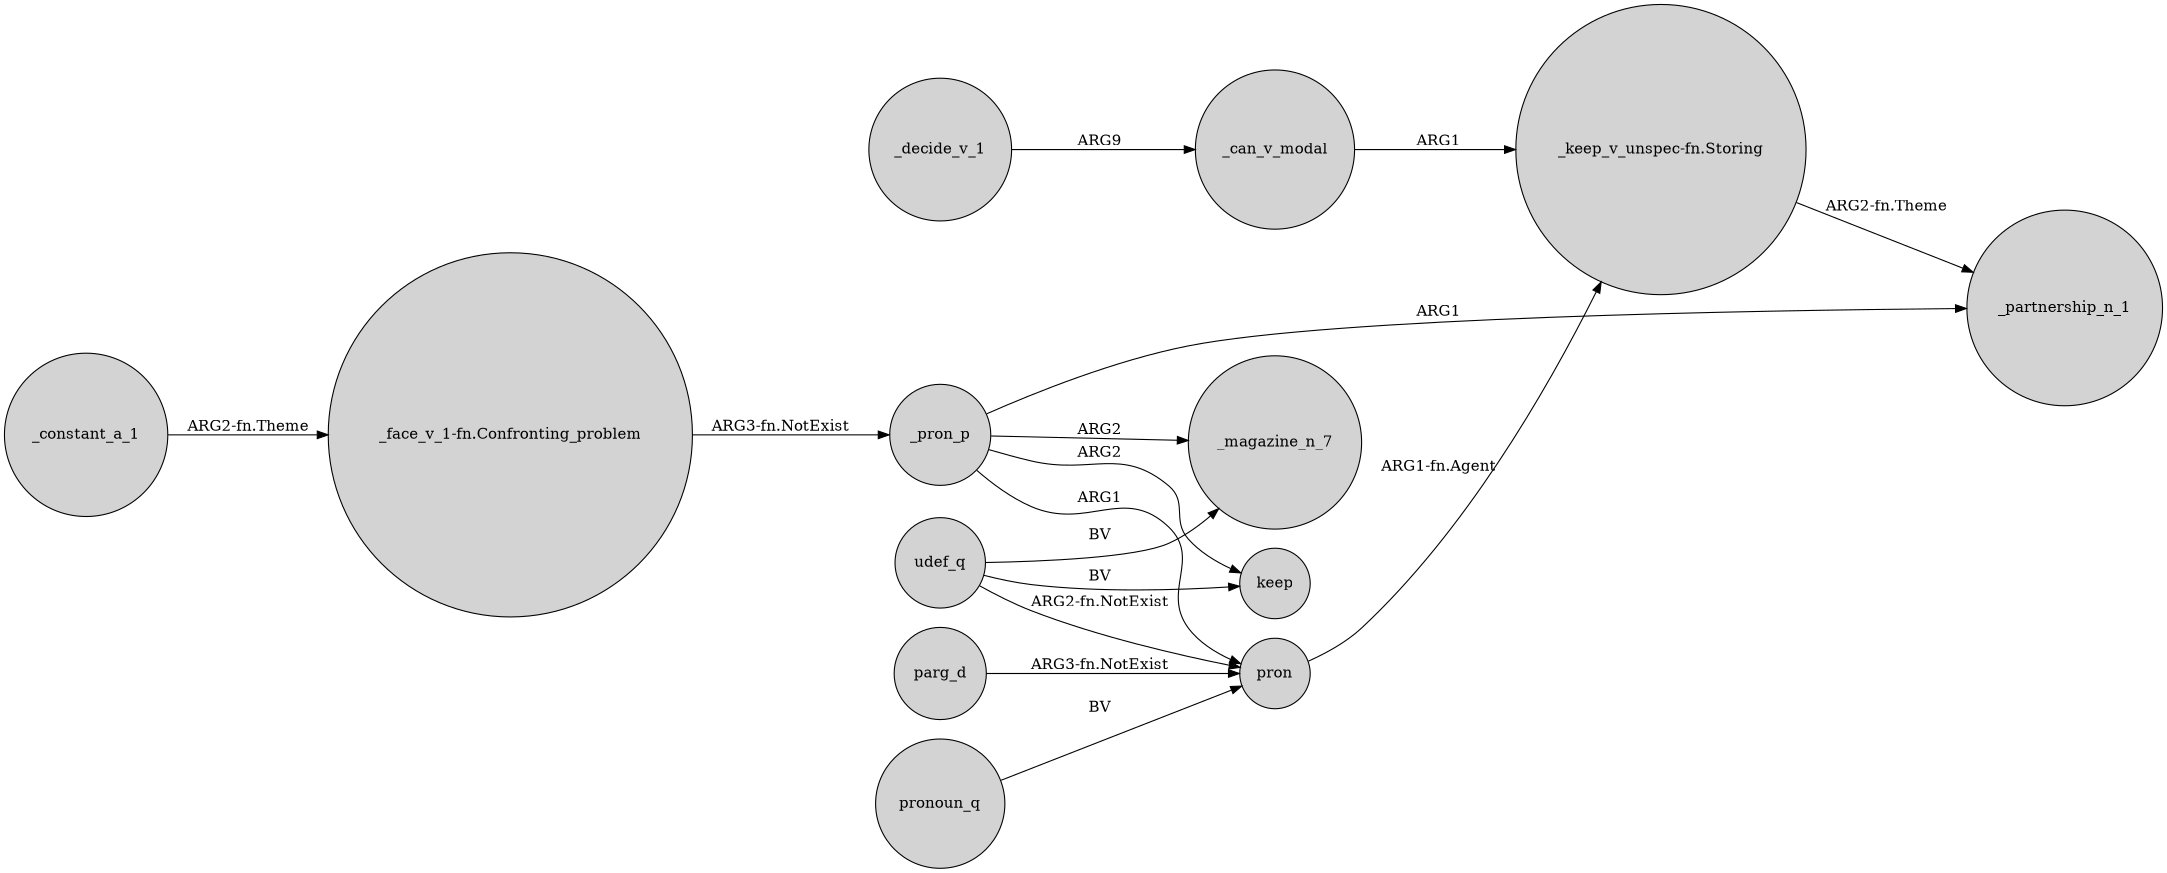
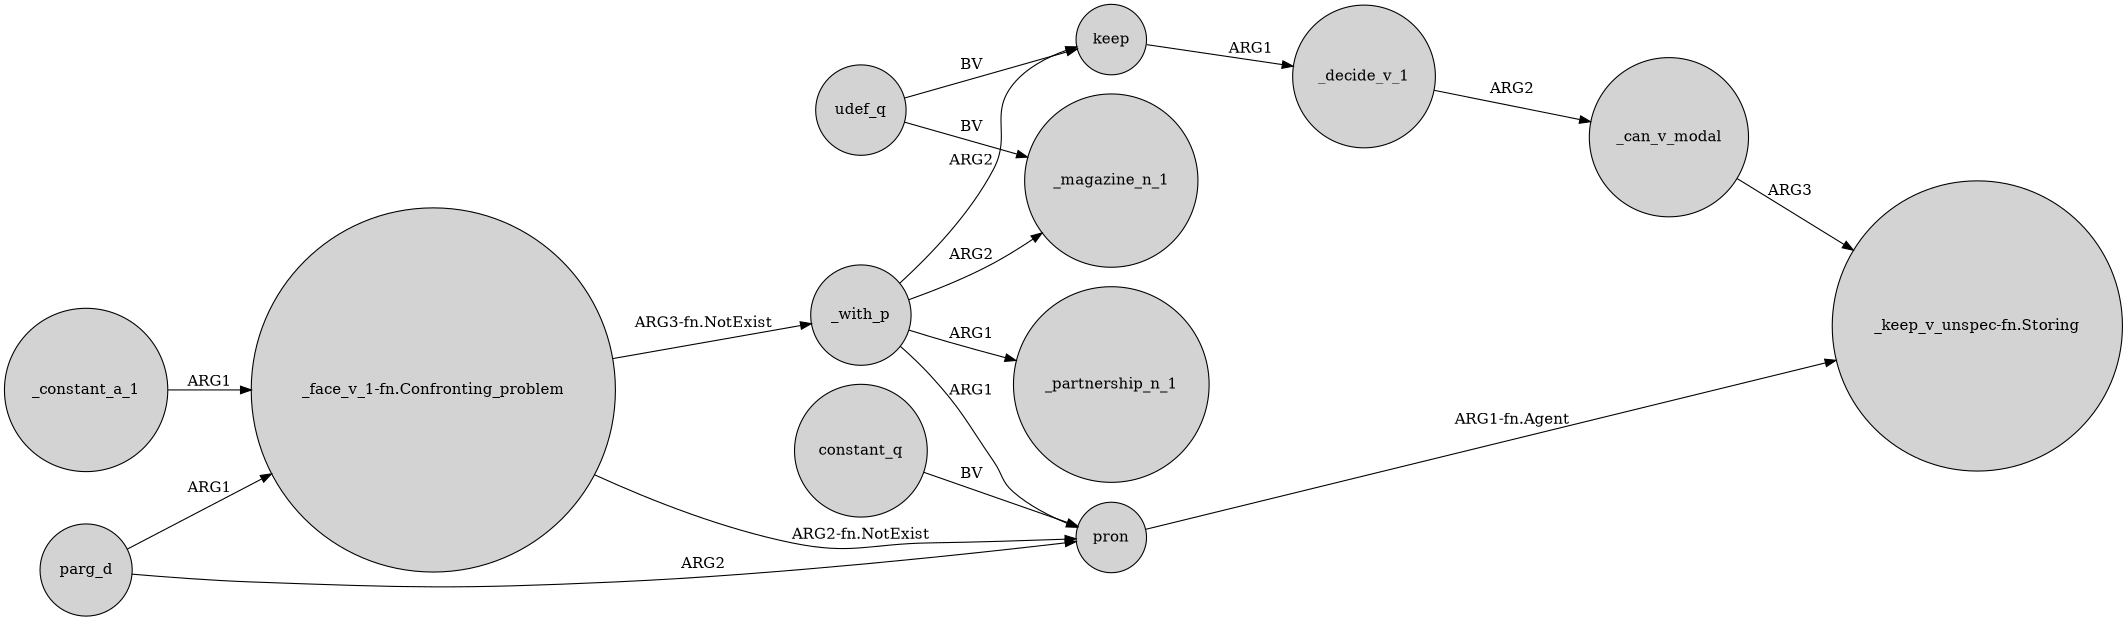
edge "keep" -> "_decide_v_1": added, label "ARG1"
edge "_decide_v_1" -> "_can_v_modal": label "ARG9" -> "ARG2"
edge "_can_v_modal" -> "_keep_v_unspec-fn.Storing": label "ARG1" -> "ARG3"
edge "_keep_v_unspec-fn.Storing" -> "_partnership_n_1": removed, label "ARG2-fn.Theme"
edge "_constant_a_1" -> "_face_v_1-fn.Confronting_problem": label "ARG2-fn.Theme" -> "ARG1"
node "_pron_p": label "_pron_p" -> "_with_p"
node "_magazine_n_7": label "_magazine_n_7" -> "_magazine_n_1"
edge "parg_d" -> "_face_v_1-fn.Confronting_problem": added, label "ARG1"
edge "udef_q" -> "pron": now "_face_v_1-fn.Confronting_problem" -> "pron"
edge "parg_d" -> "pron": label "ARG3-fn.NotExist" -> "ARG2"
node "pronoun_q": label "pronoun_q" -> "constant_q"
